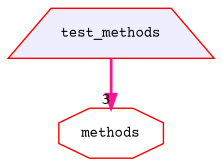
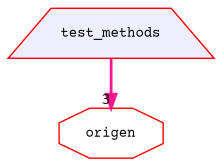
node "methods": label "methods" -> "origen"
